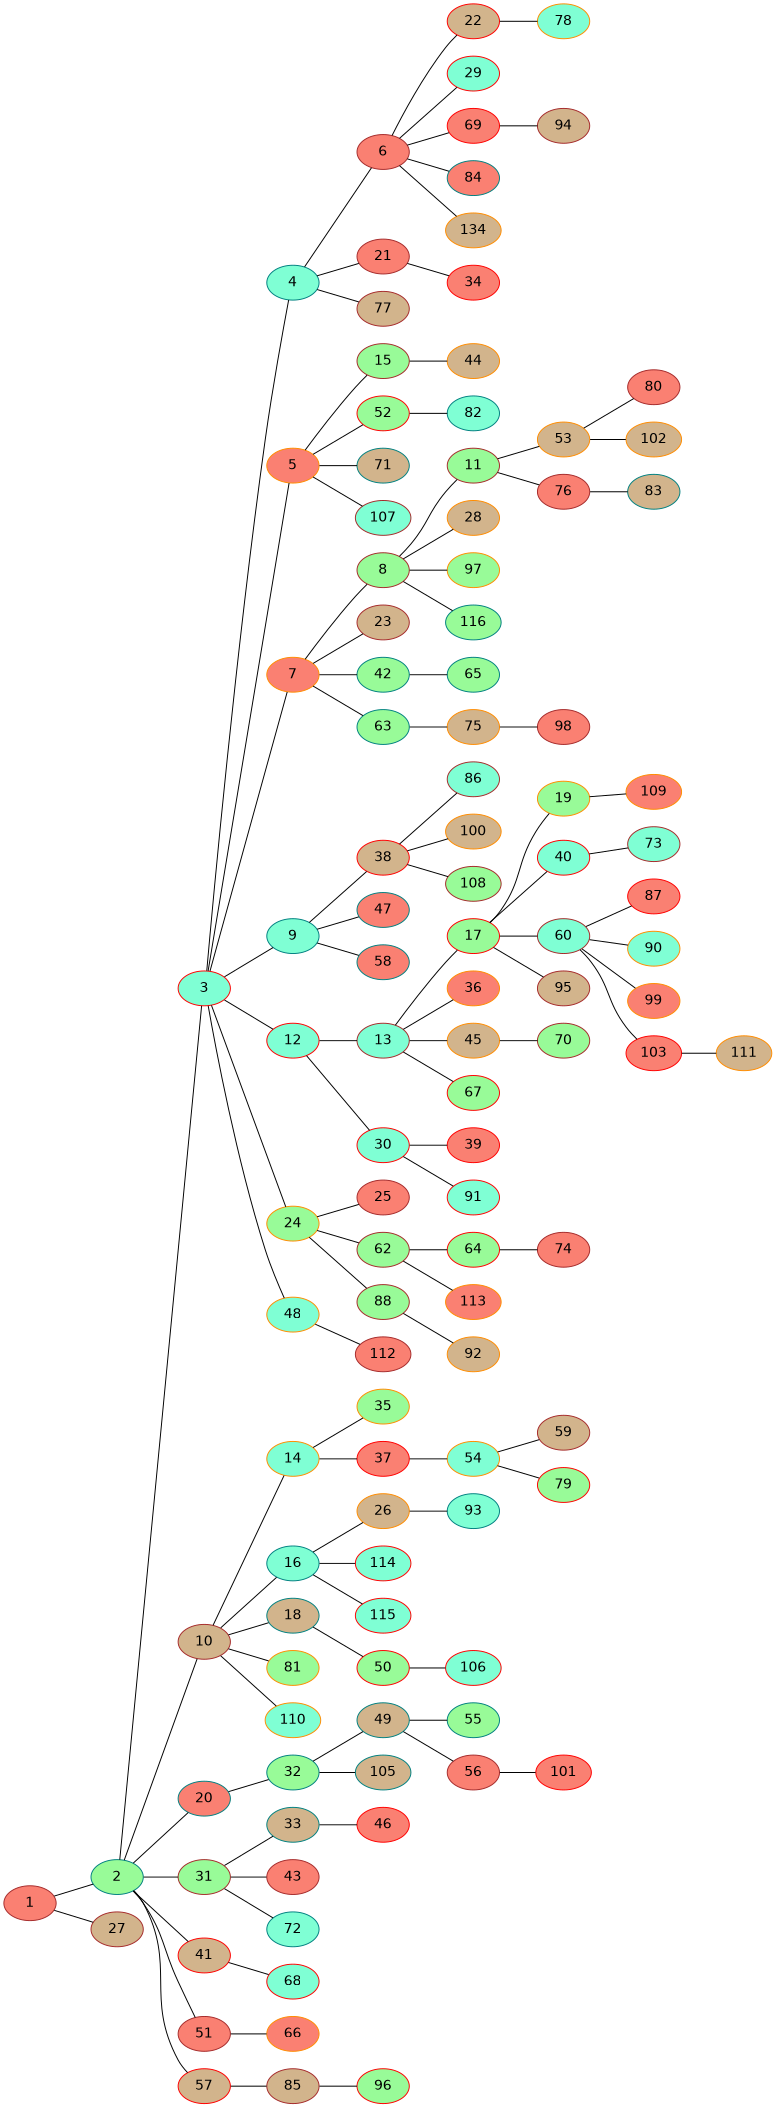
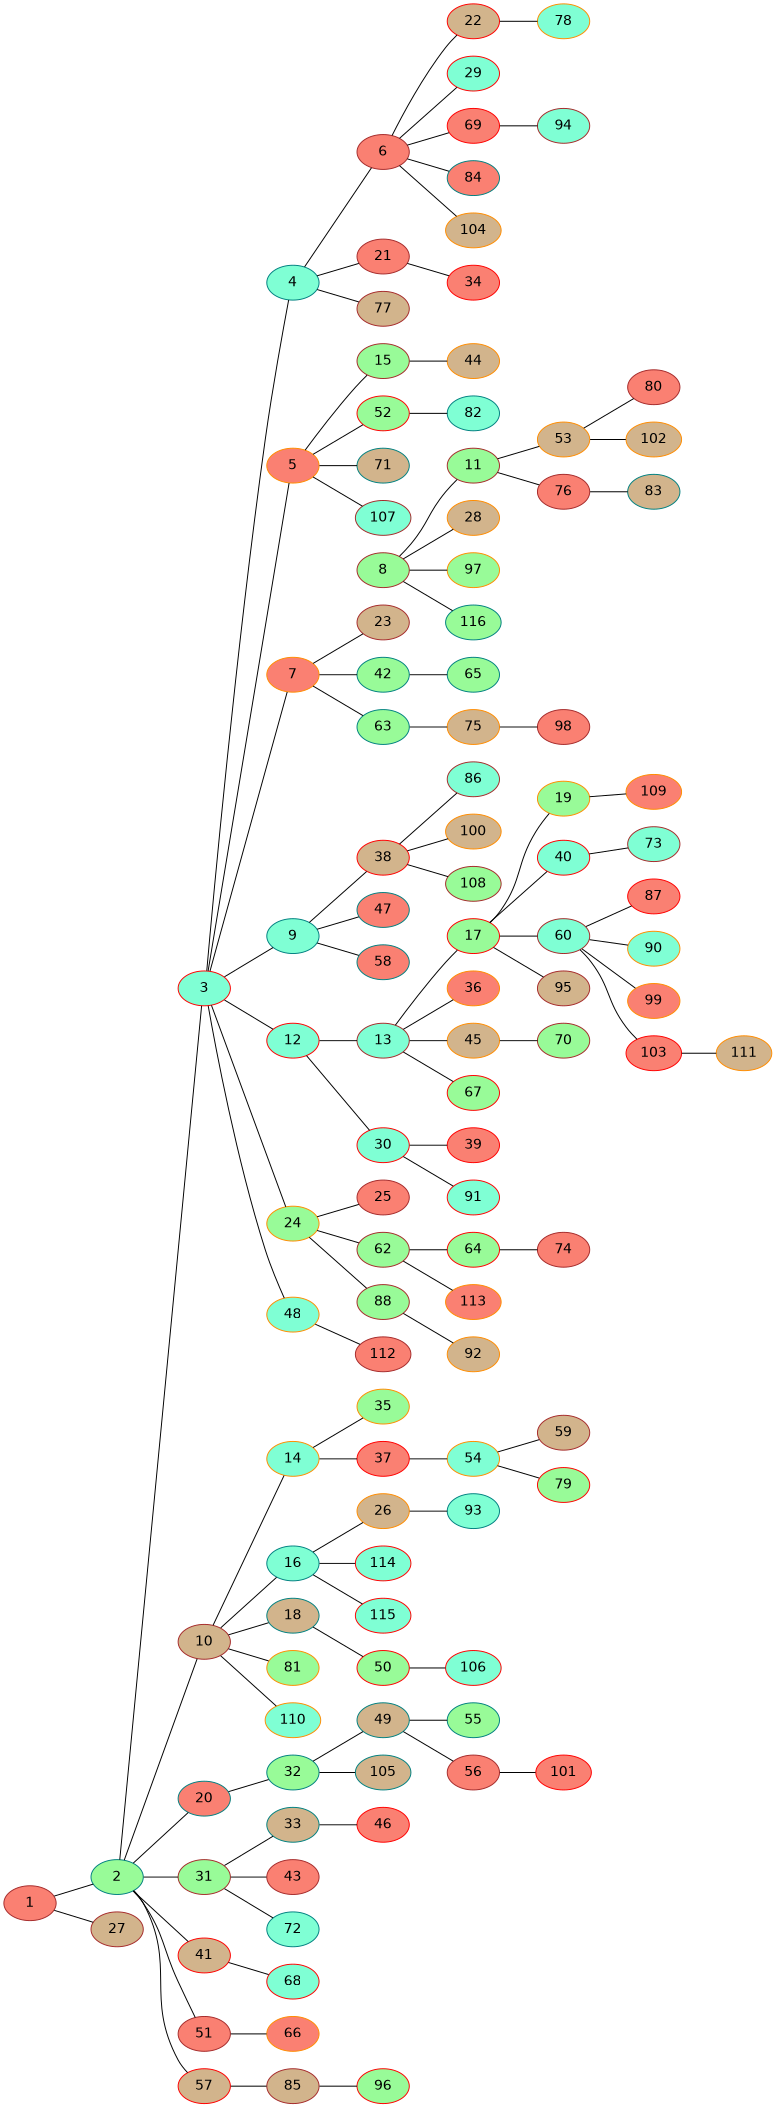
node "94": fillcolor tan -> aquamarine
node "134": label "134" -> "104"
edge "8" -- "7": removed
